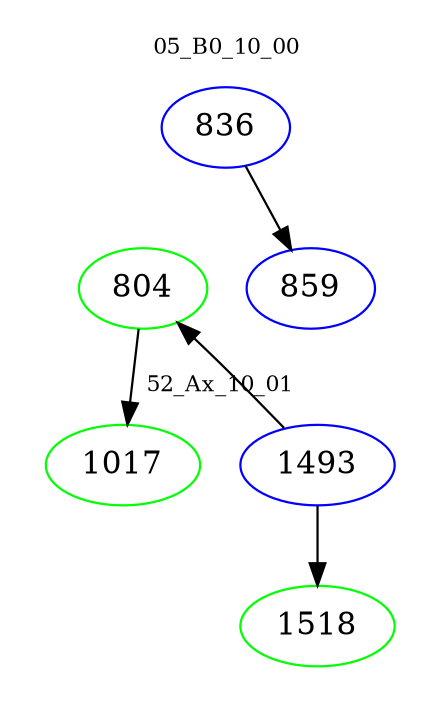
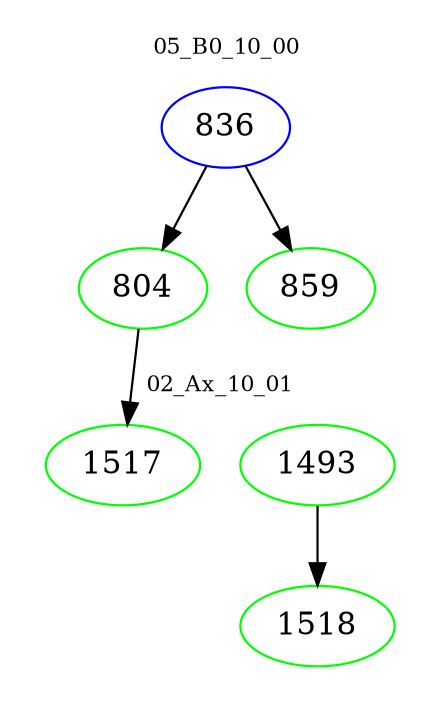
node "859": color blue -> green
edge "1493" -> "804": now "836" -> "804"
cluster "52_Ax_10_01": label "52_Ax_10_01" -> "02_Ax_10_01"
node "1017": label "1017" -> "1517"
node "1493": color blue -> green
